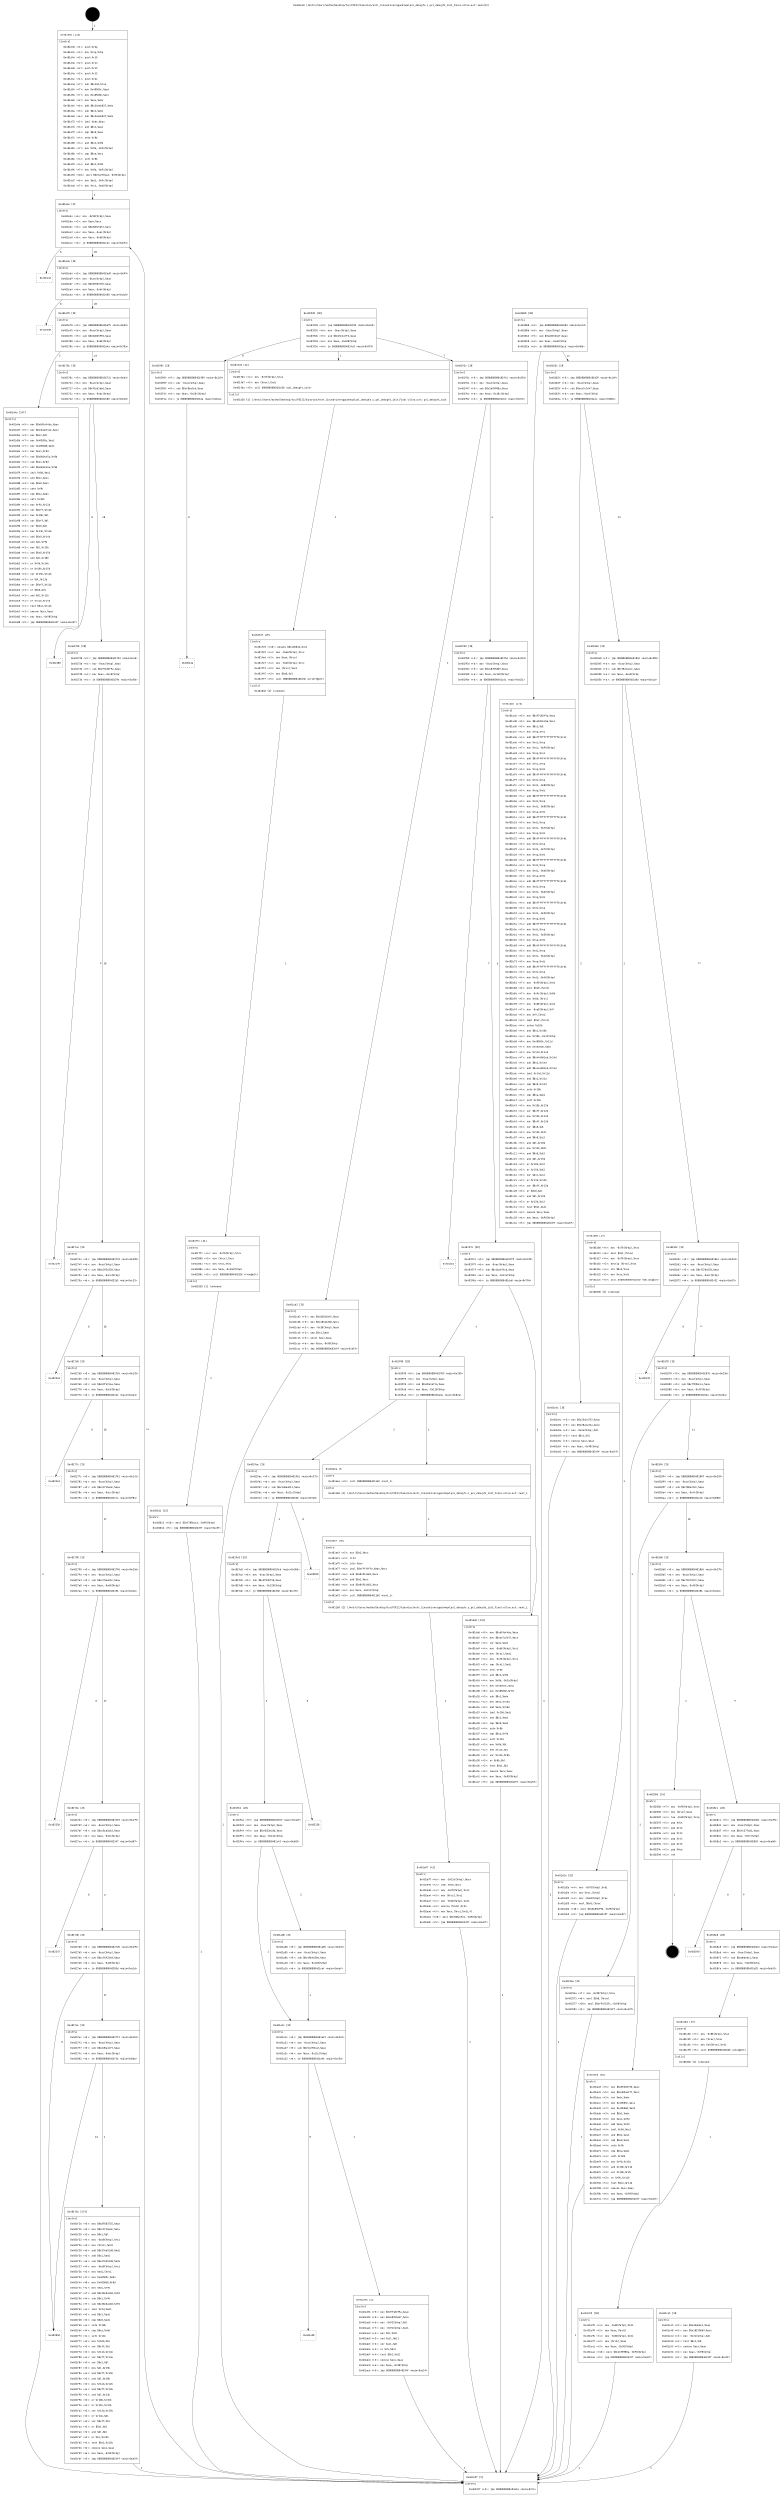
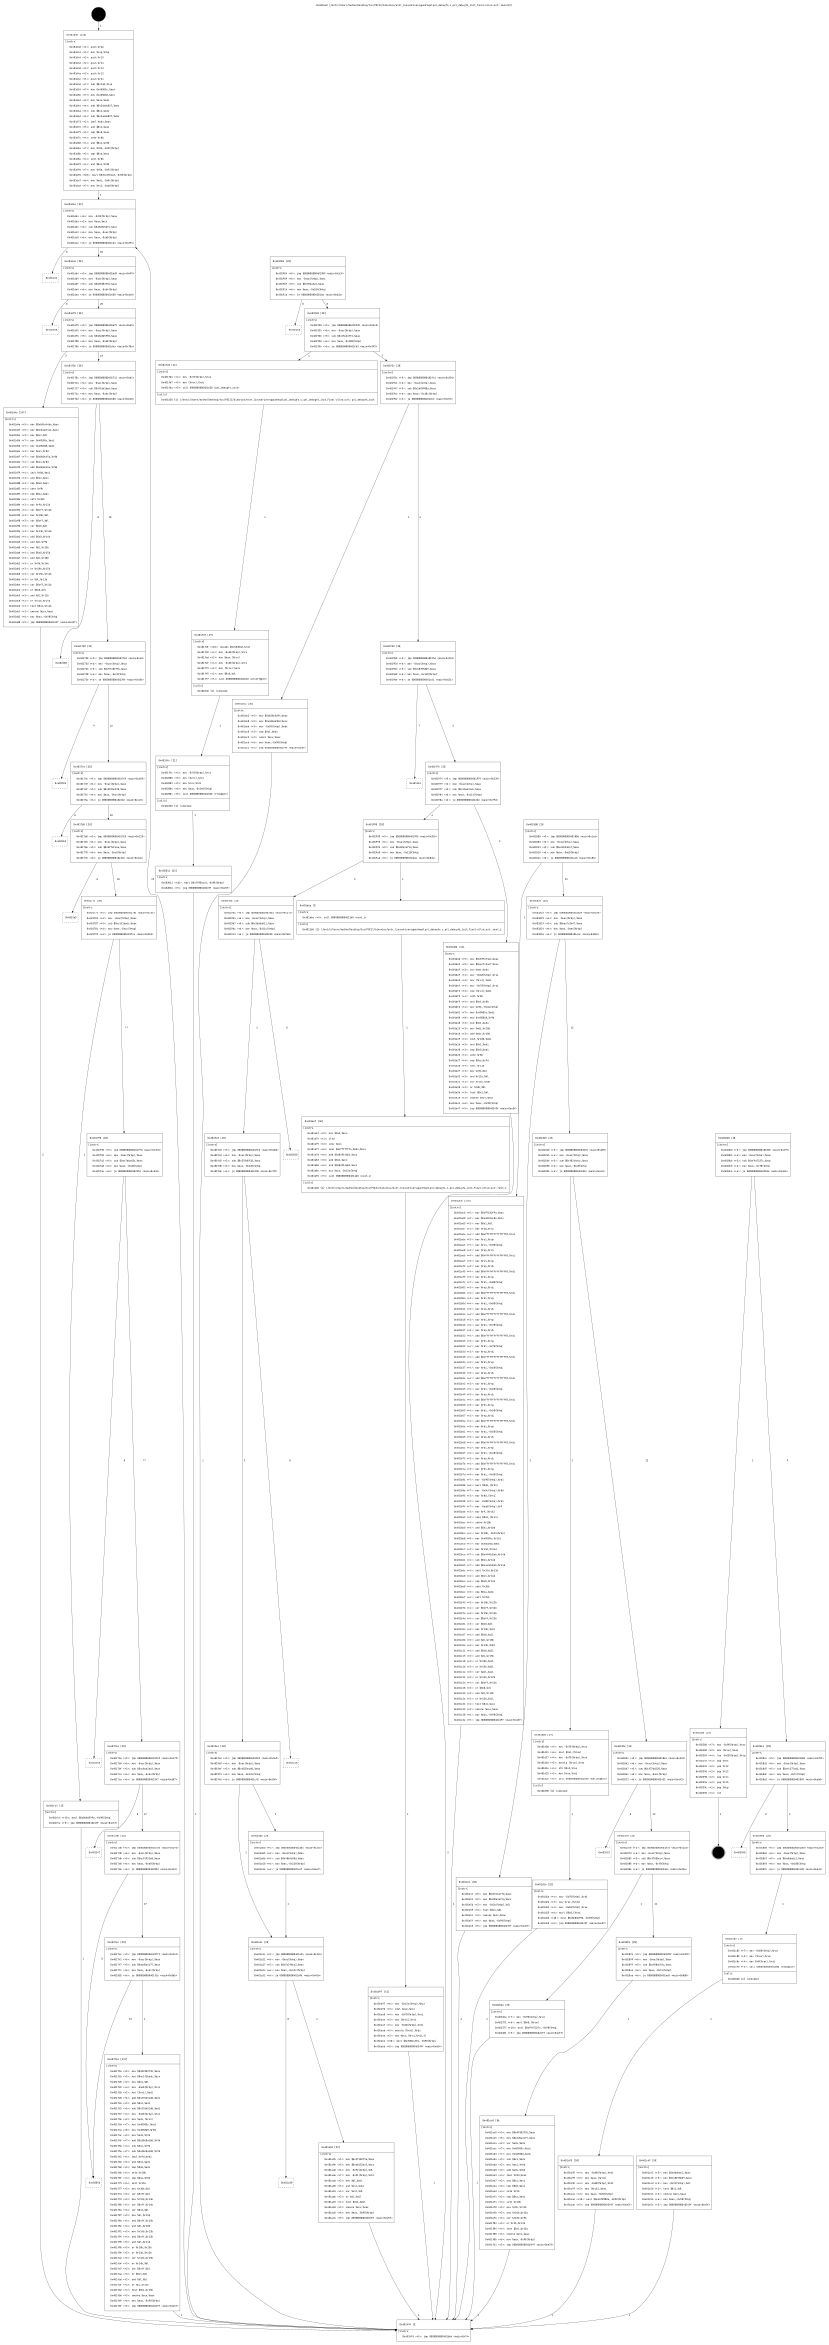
edge "0x401920 [28]" -> "0x401904 [28]": reversed
edge "0x401894 [28]" -> "0x4018b0 [28]": removed, label "10"
node "0x401fc4 [15]": added
